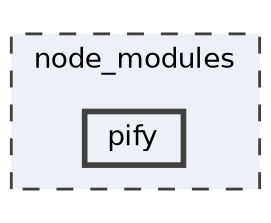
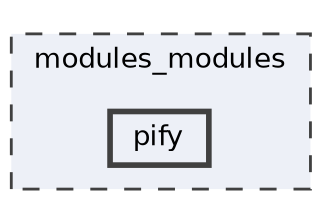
cluster "node_modules": label "node_modules" -> "modules_modules"
